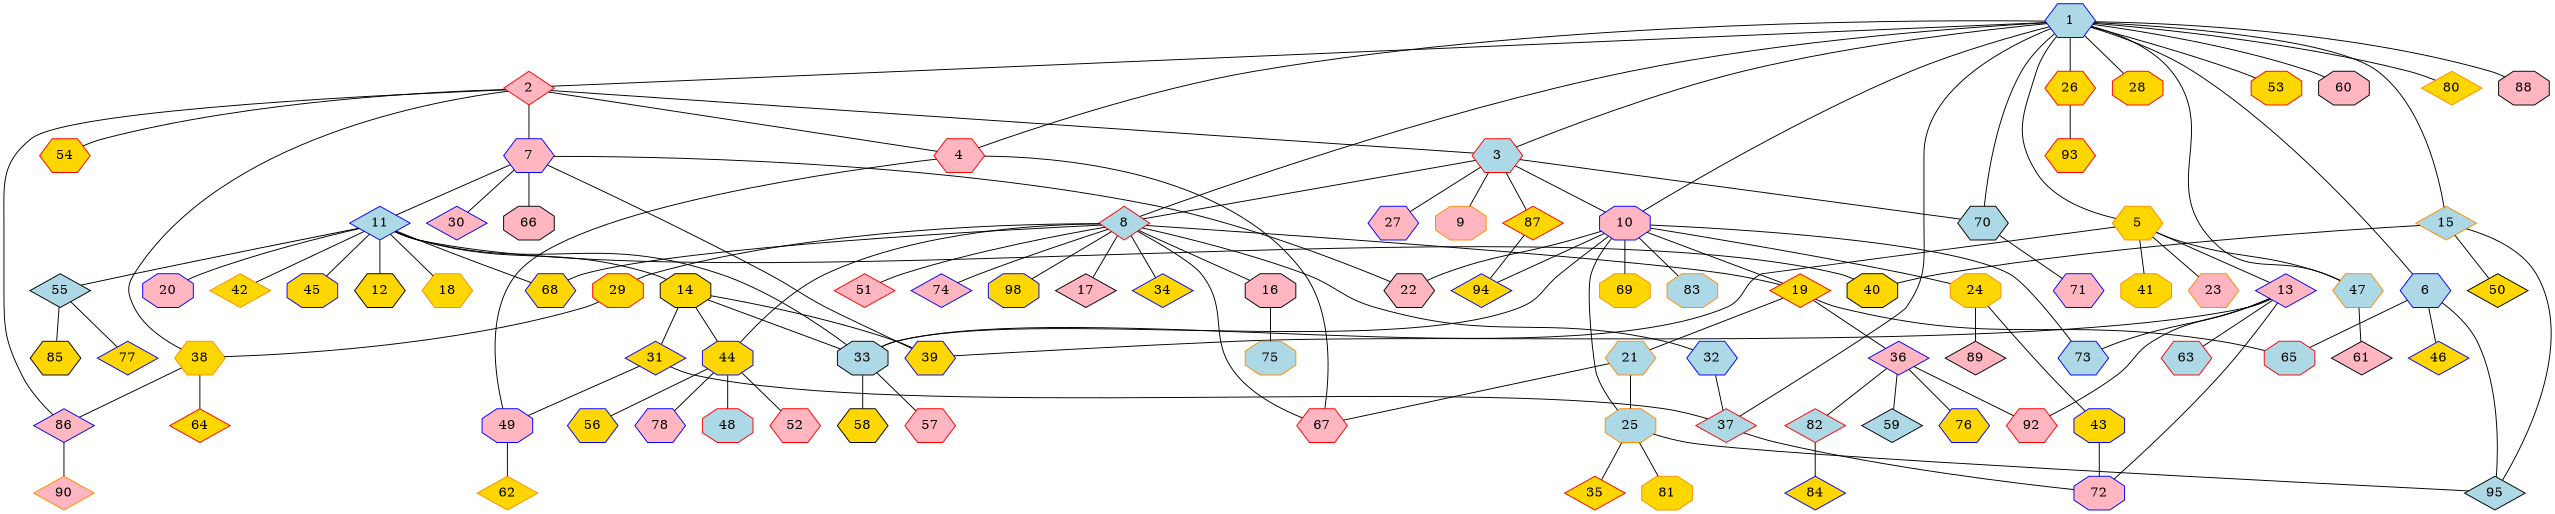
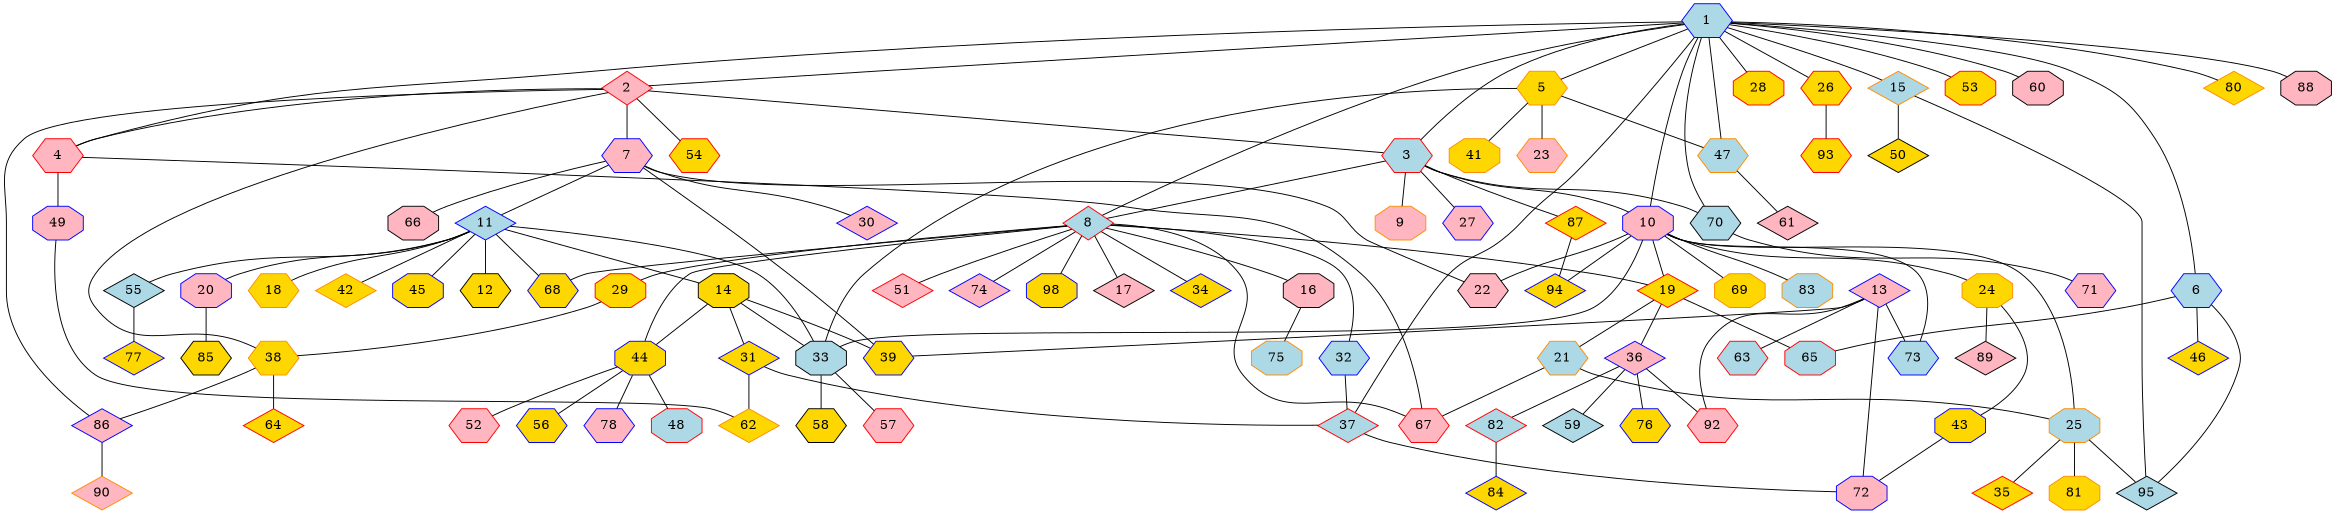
edge "5" -- "13": removed
node "40": removed
edge "55" -- "85": now "20" -- "85"
edge "31" -- "49": now "31" -- "62"
